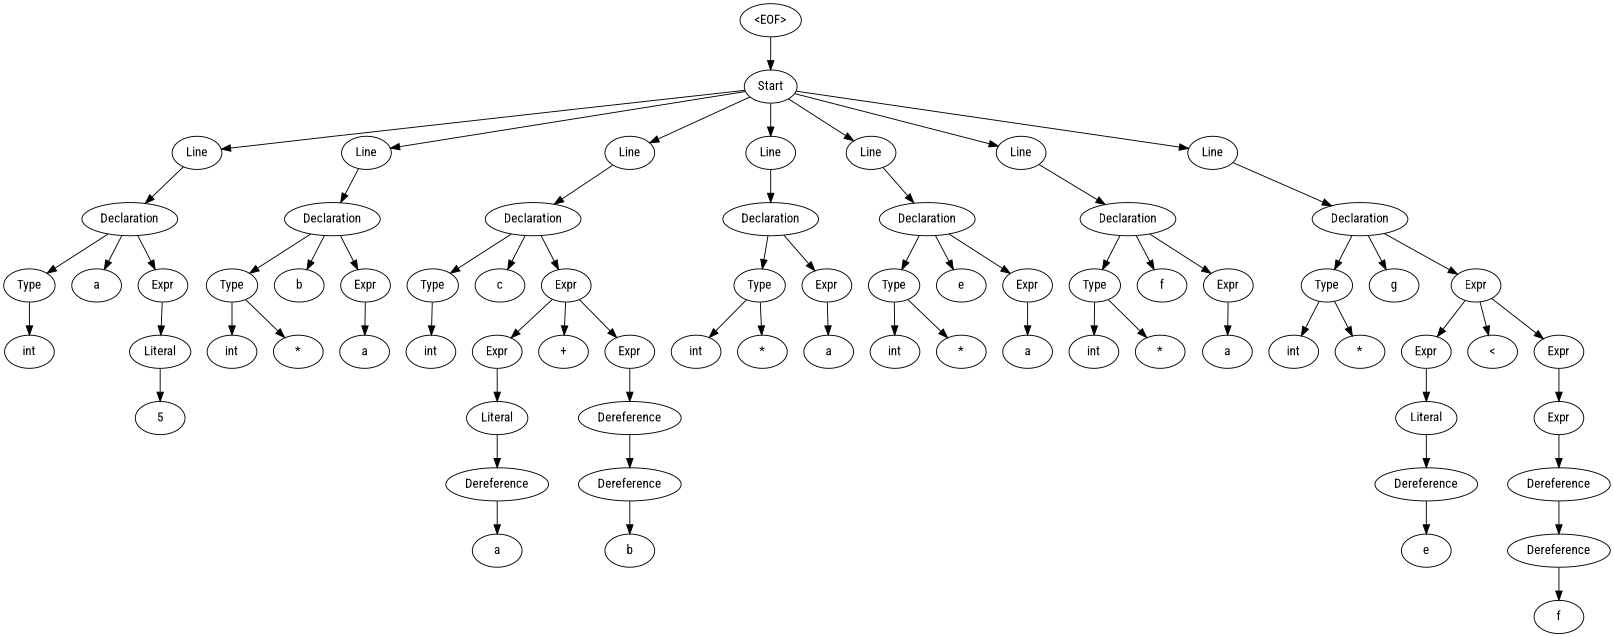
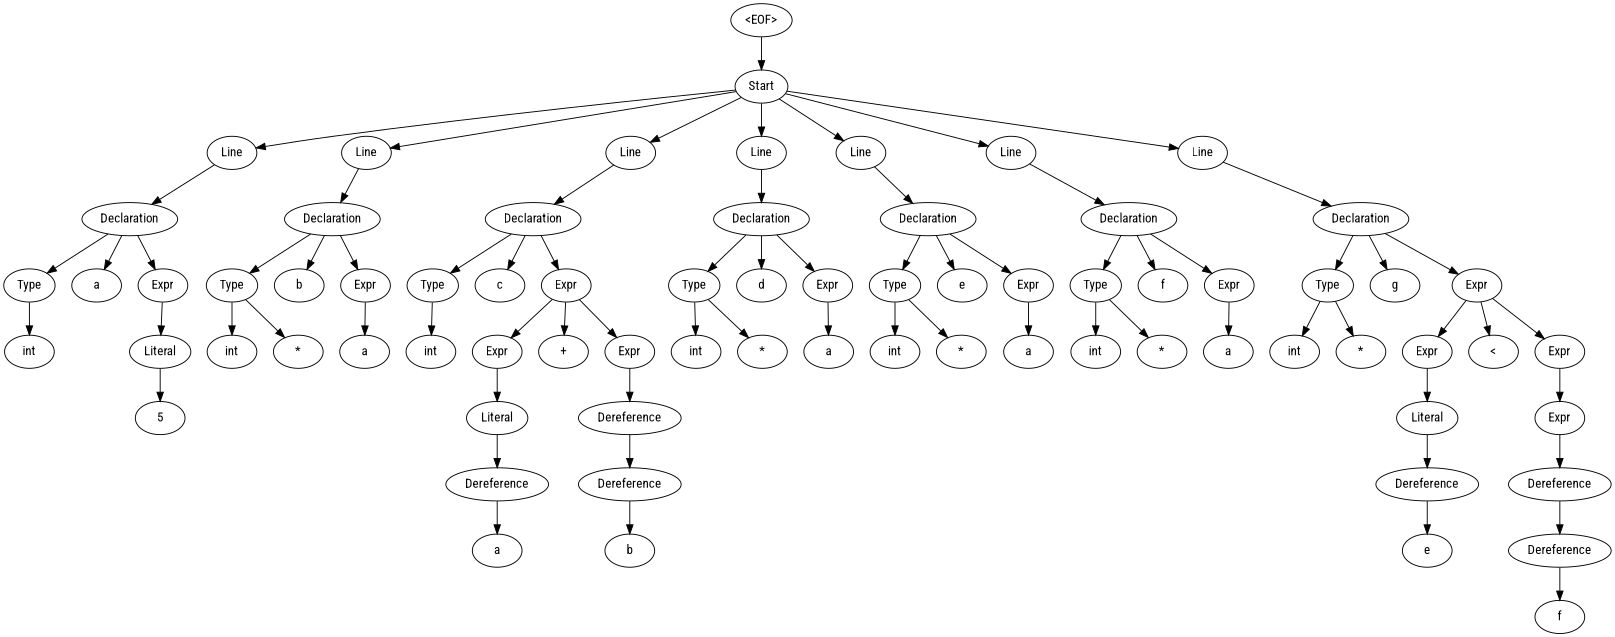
node "d": added
